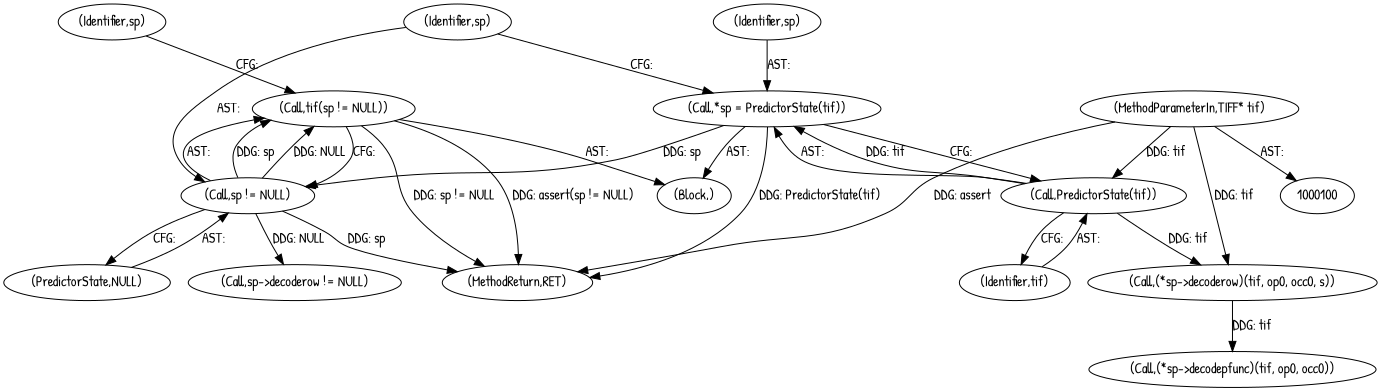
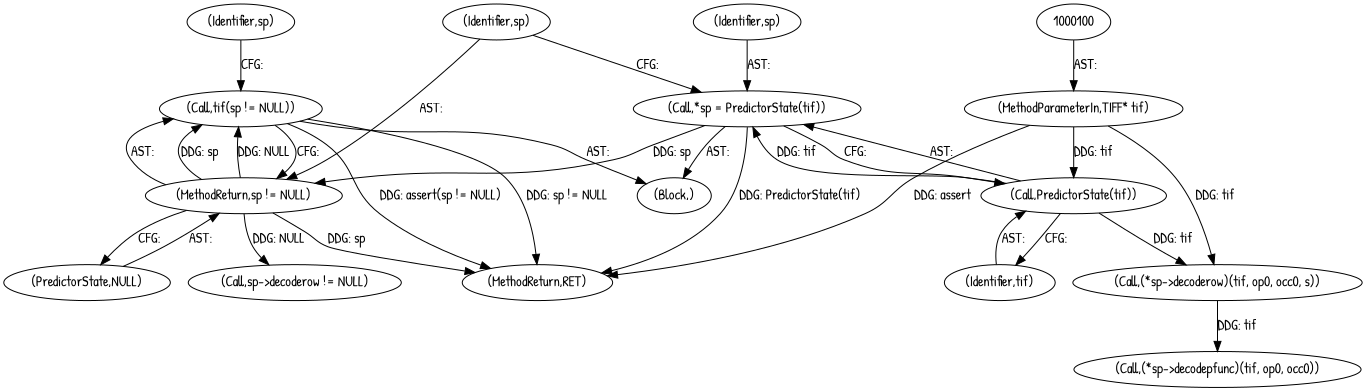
edge "(MethodParameterIn,TIFF* tif)" -> "1000100": reversed
node "(Call,sp != NULL)": label "(Call,sp != NULL)" -> "(MethodReturn,sp != NULL)"
